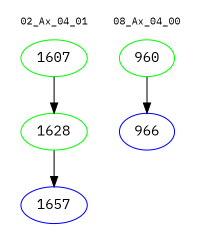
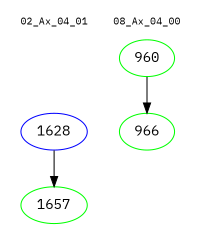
node "1607": removed
node "1628": color green -> blue
node "966": color blue -> green
node "1657": color blue -> green
